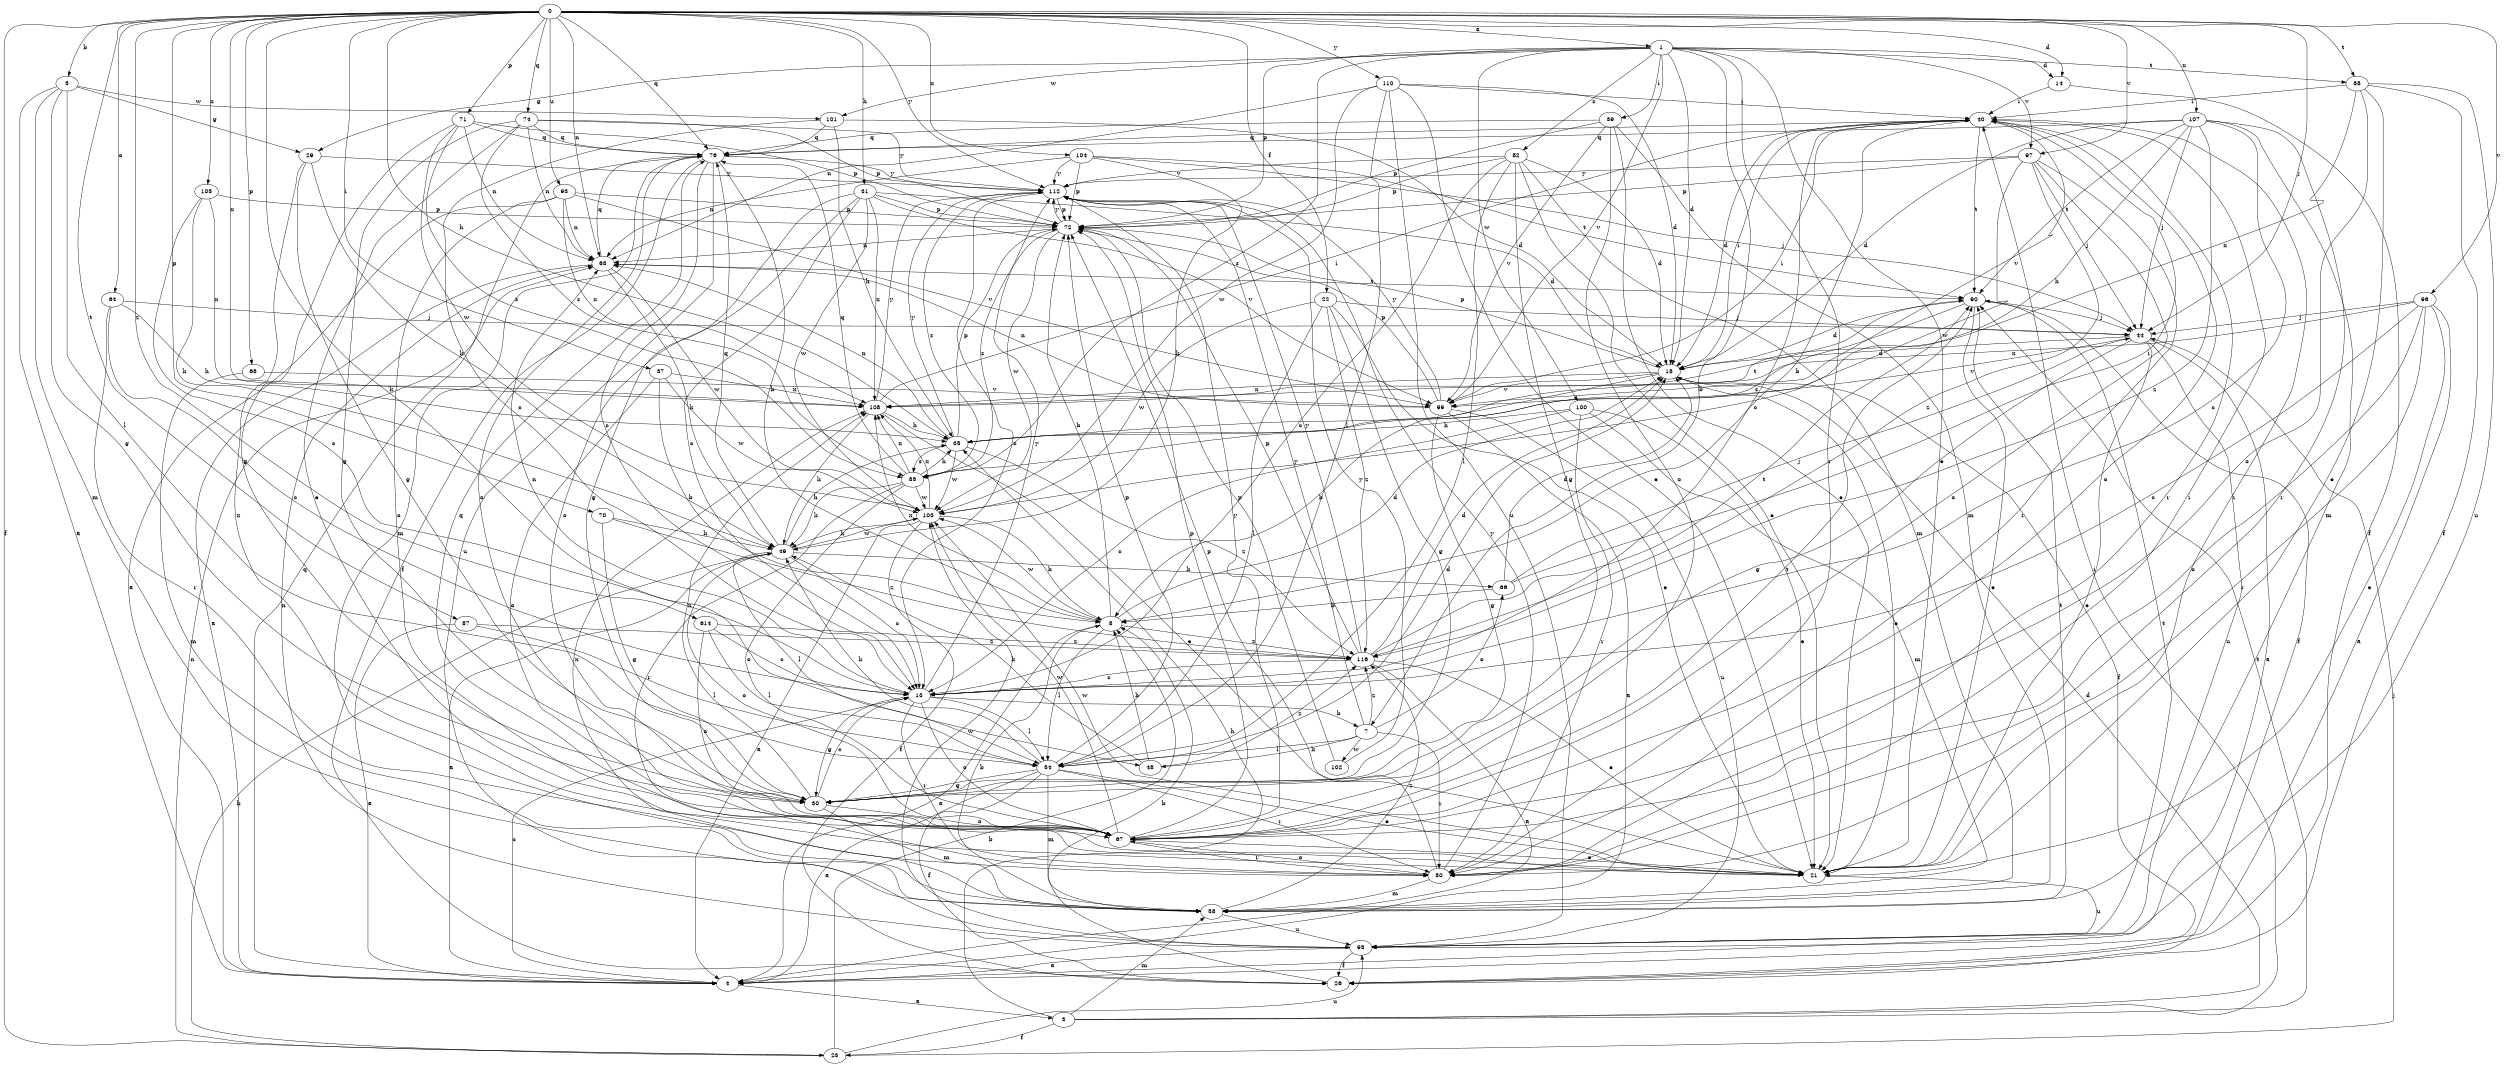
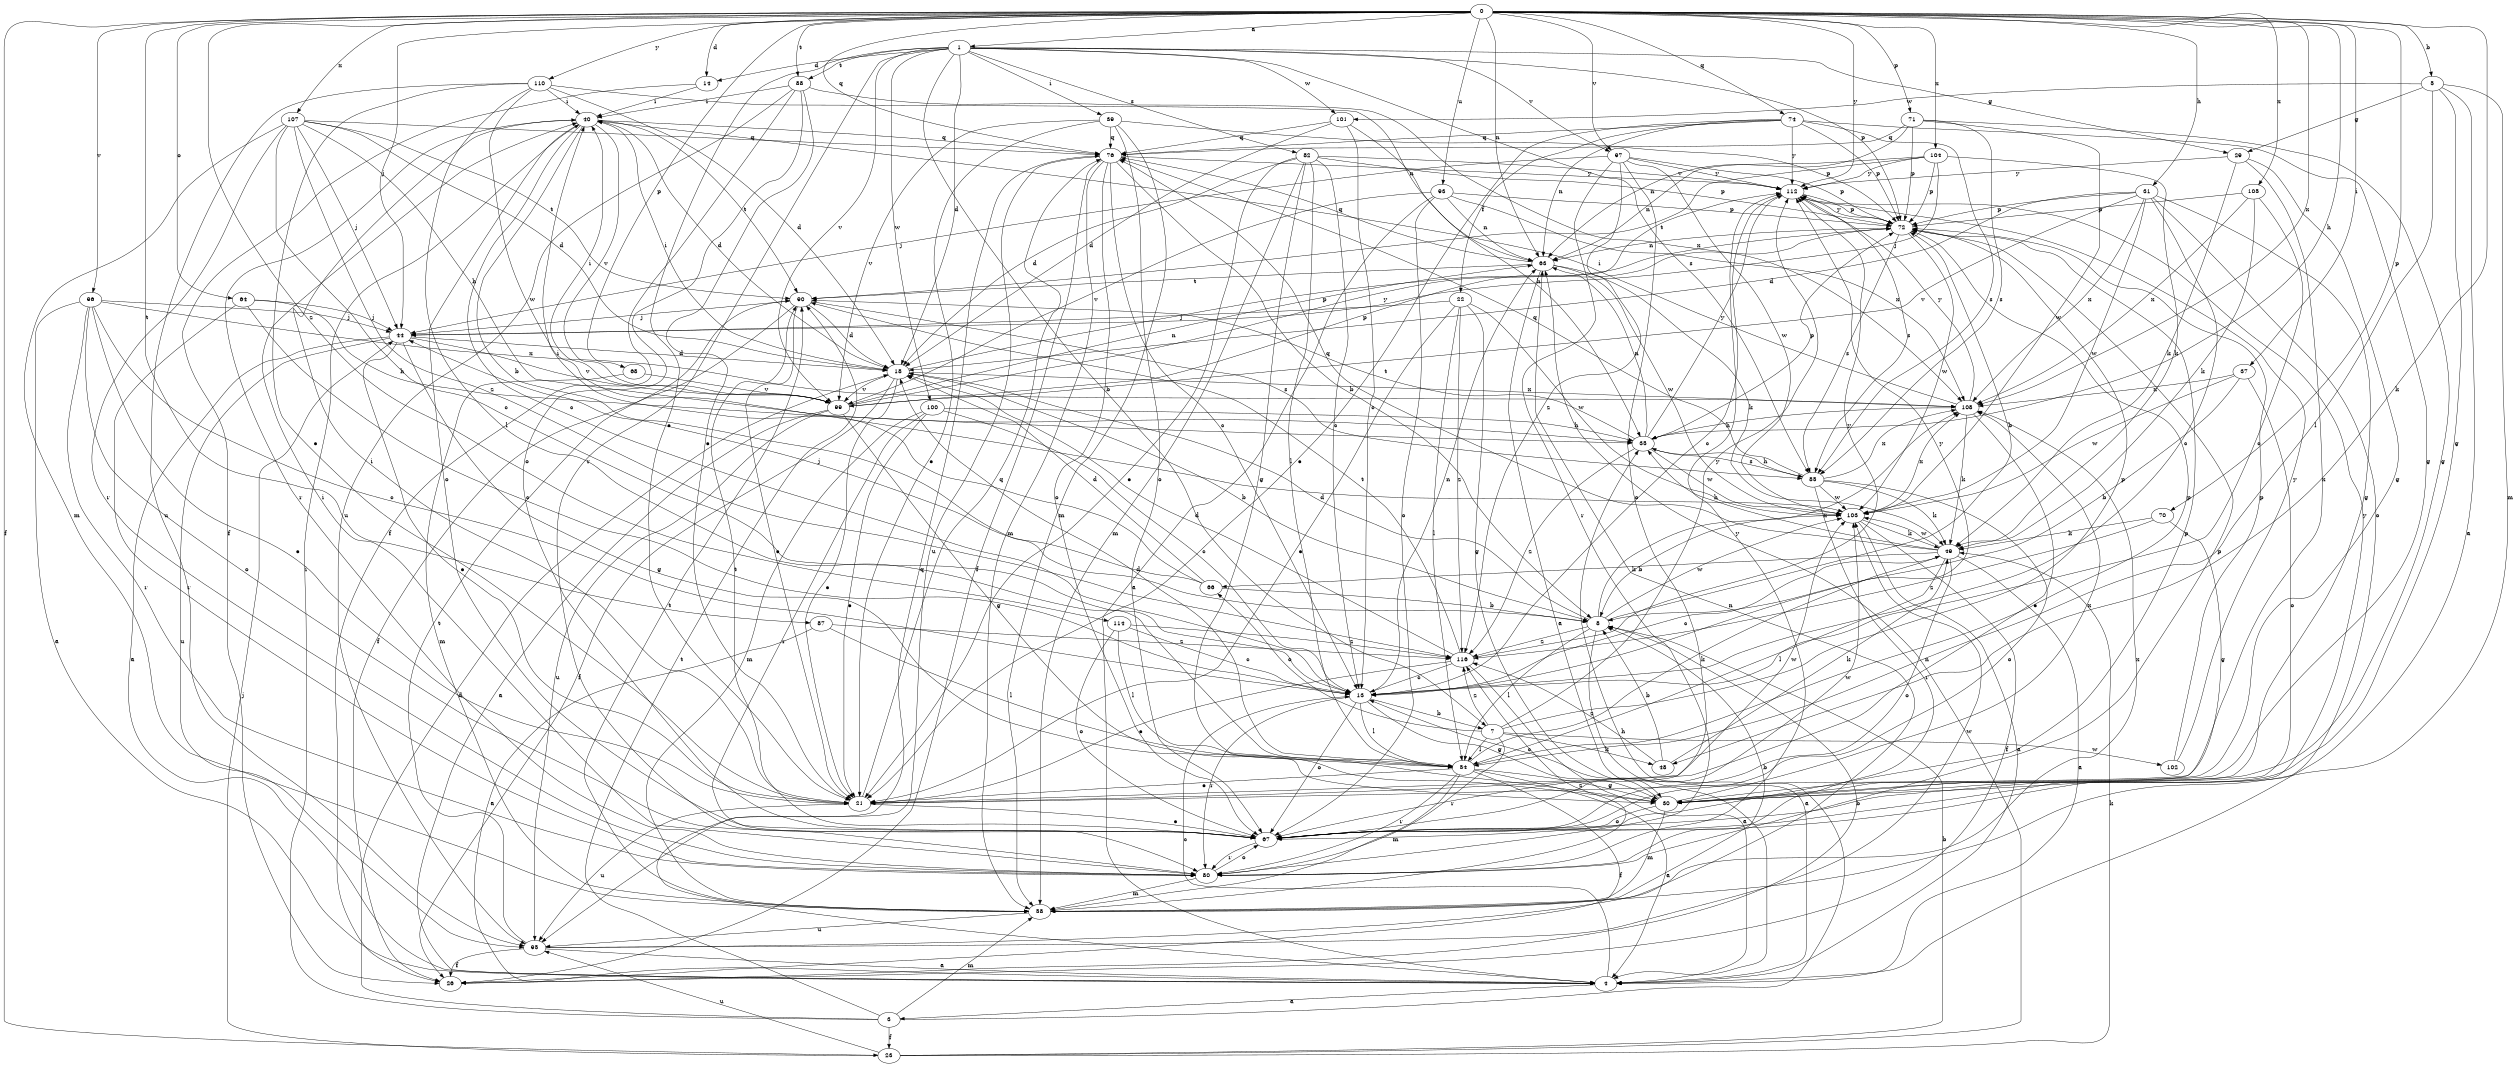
edge "0" -> "22": now "74" -> "22"
edge "116" -> "72": now "7" -> "72"
node "614": label "614" -> "114"
edge "67" -> "21": reversed
